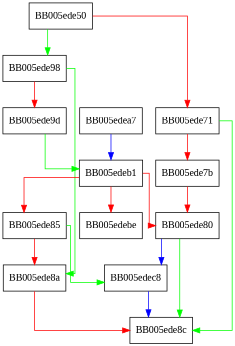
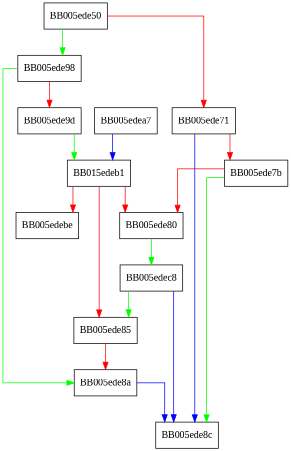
node "BB005edeb1": label "BB005edeb1" -> "BB015edeb1"
edge "BB005ede71" -> "BB005ede8c": color green -> blue
edge "BB005ede80" -> "BB005edec8": color blue -> green
edge "BB005ede85" -> "BB005edec8": reversed
edge "BB005ede80" -> "BB005ede8c": now "BB005ede7b" -> "BB005ede8c"
edge "BB005ede8a" -> "BB005ede8c": color red -> blue
